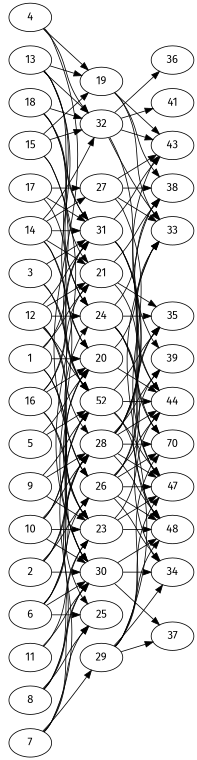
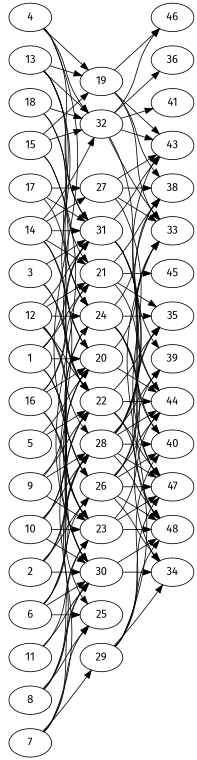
node "46": added
edge "18" -> "31": now "4" -> "31"
node "45": added
node "52": label "52" -> "22"
edge "9" -> "24": added
node "70": label "70" -> "40"
node "37": removed
